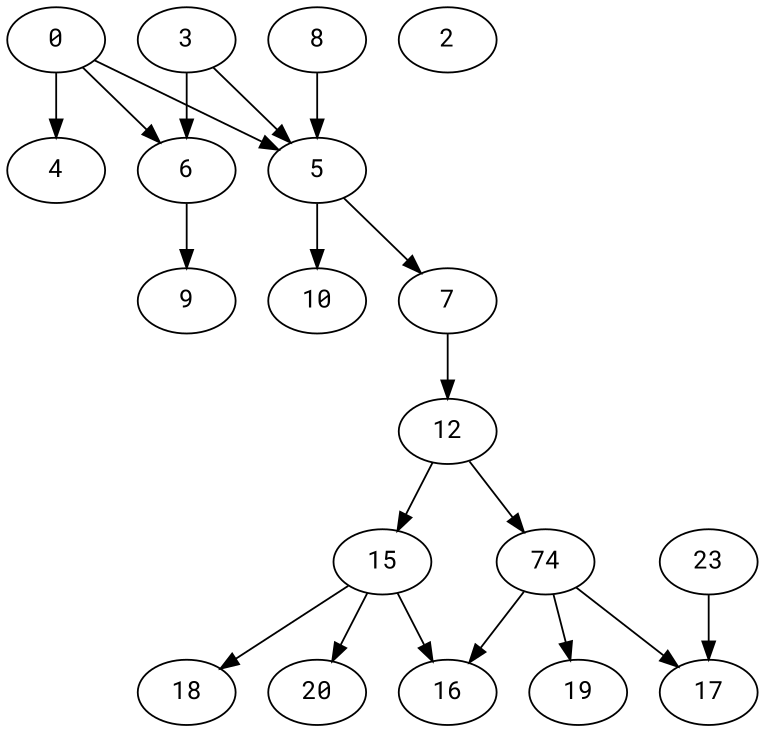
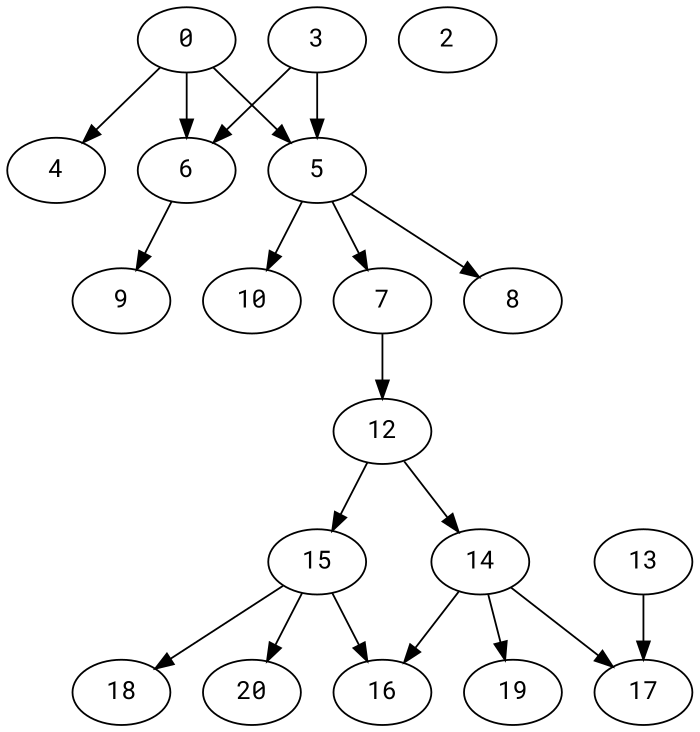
edge "8" -> "5": reversed
node "74": label "74" -> "14"
node "23": label "23" -> "13"
